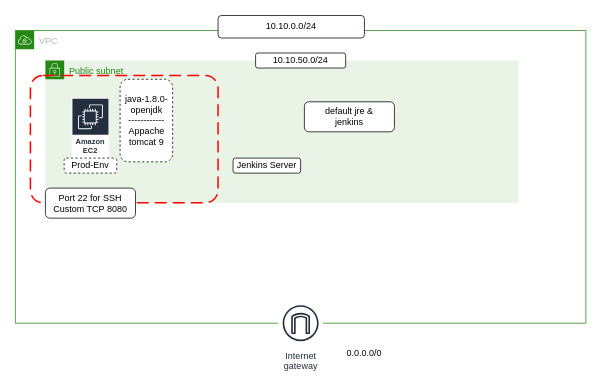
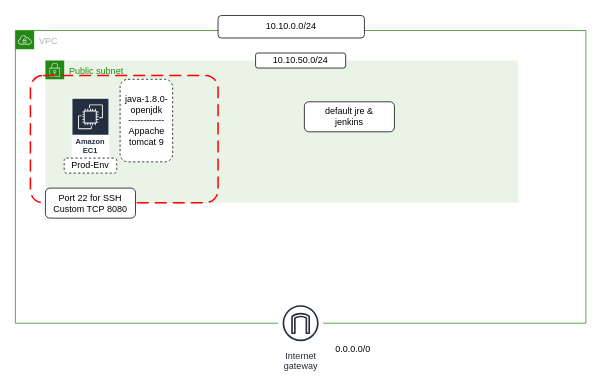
node "Amazon EC2": label "Amazon EC2" -> "Amazon EC1"
node "Jenkins Server": removed
node "0.0.0.0/0": moved (364, 353) -> (353, 349)
